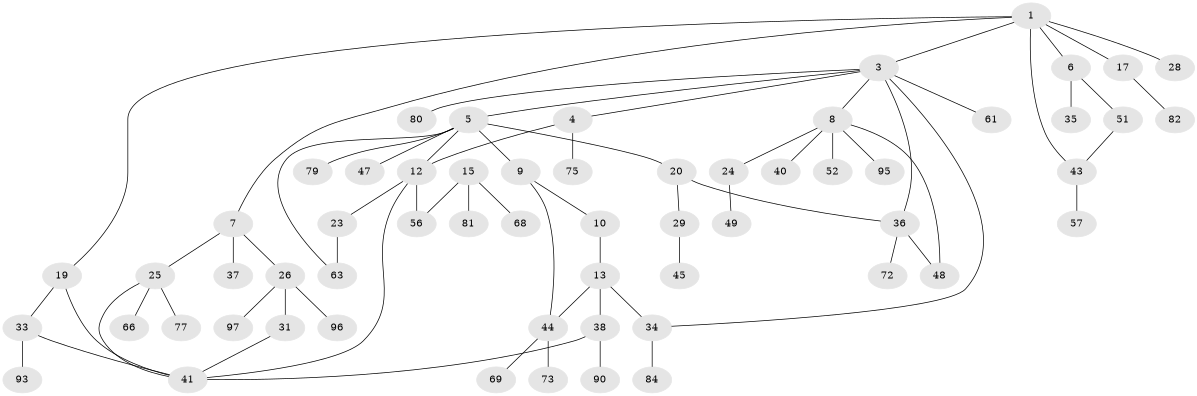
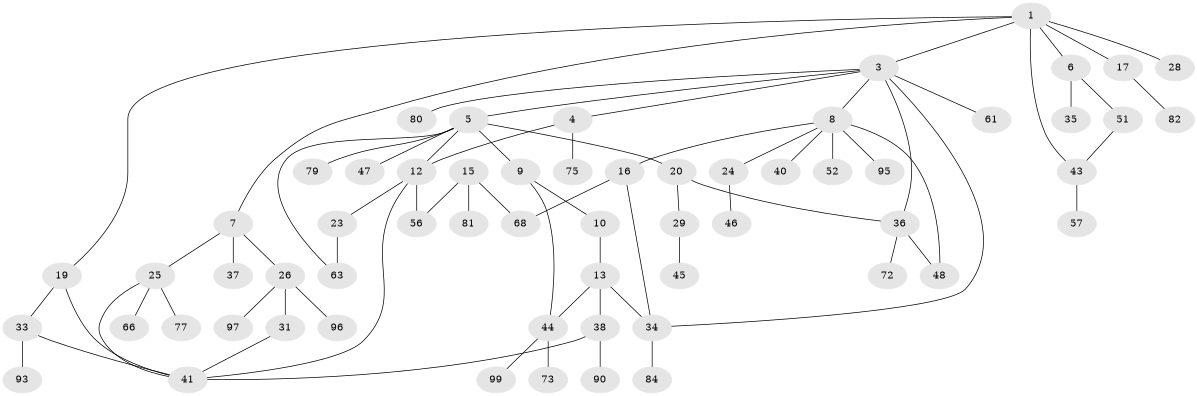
node "16": added
node "49": label "49" -> "46"
node "69": label "69" -> "99"
